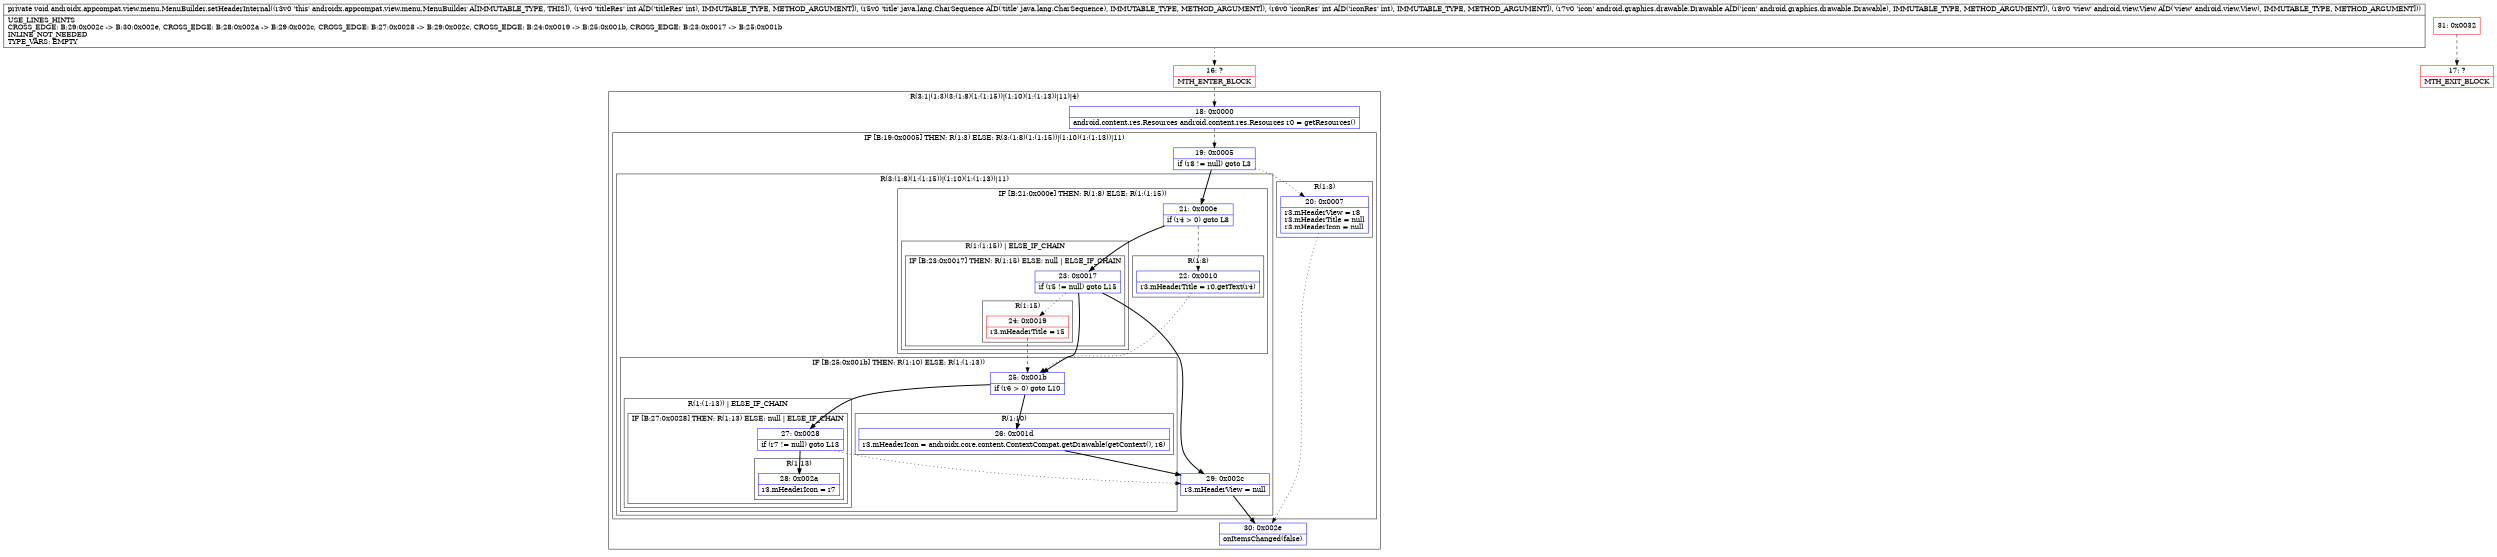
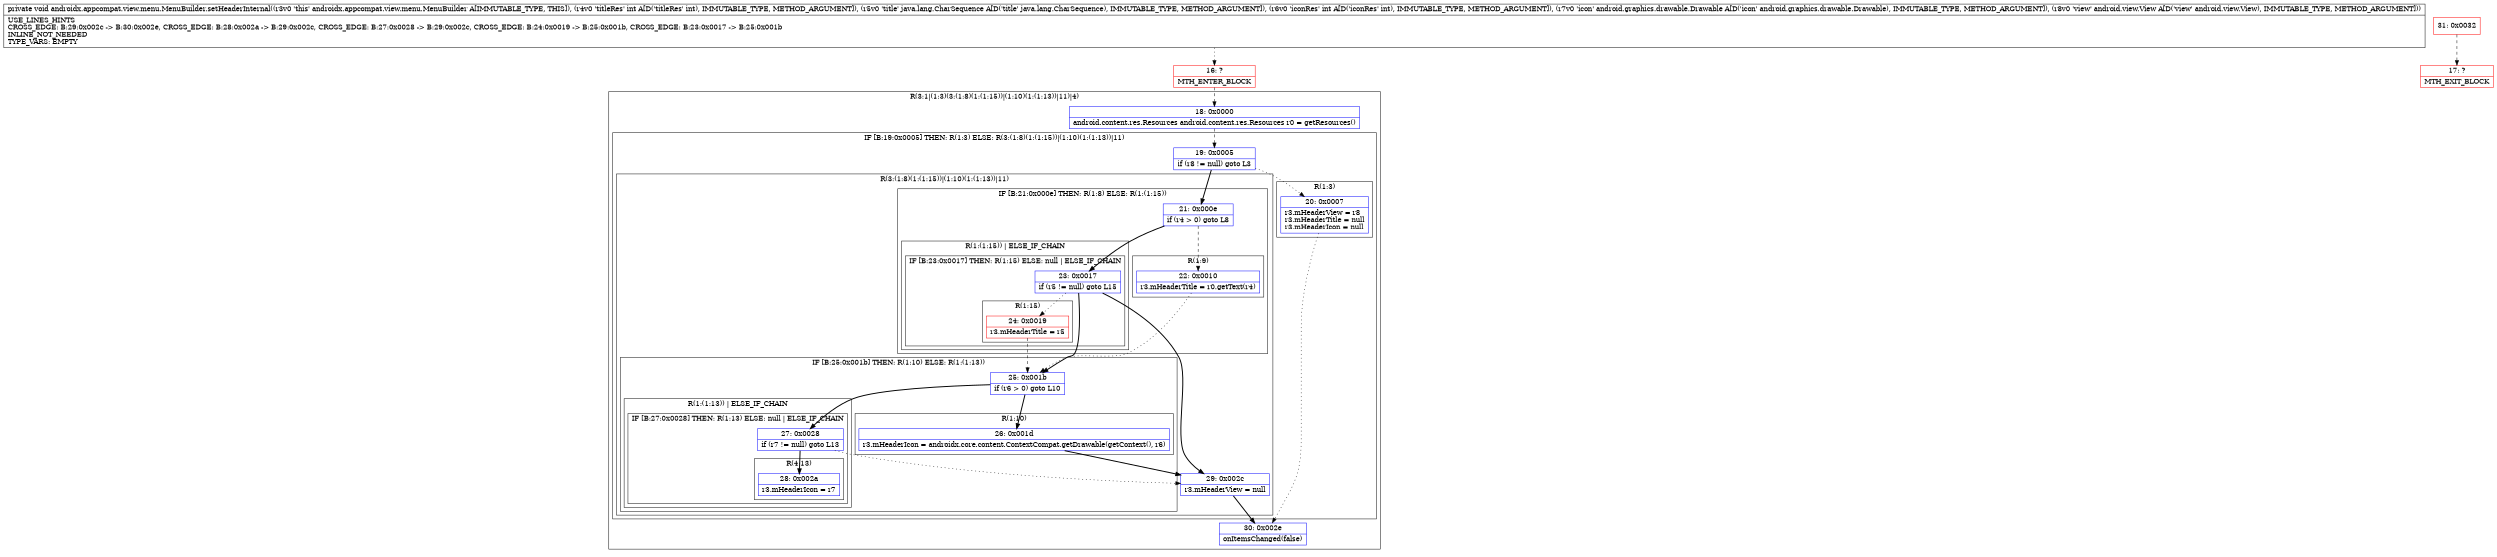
cluster "R(1:8)": label "R(1:8)" -> "R(1:9)"
cluster "R(1:13)": label "R(1:13)" -> "R(4:13)"
